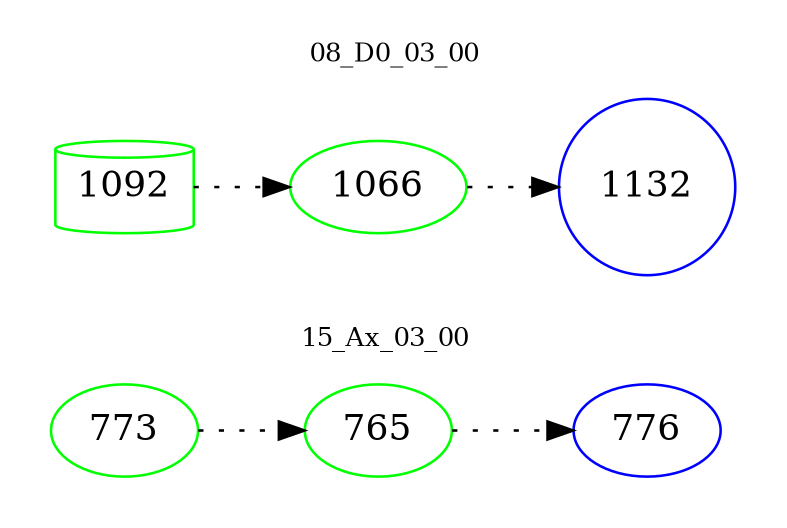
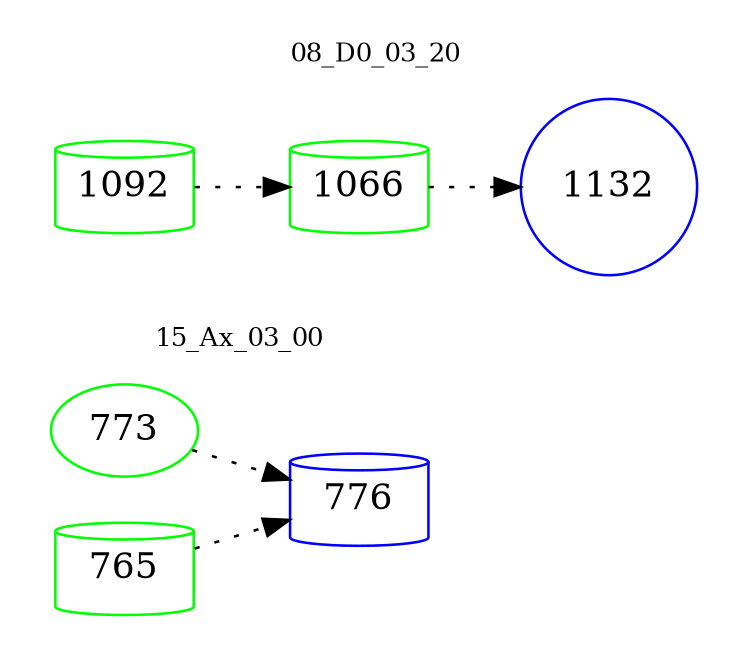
cluster "08_D0_03_00": label "08_D0_03_00" -> "08_D0_03_20"
node "1066": shape ellipse -> cylinder
edge "773" -> "765": now "773" -> "776"
node "765": shape ellipse -> cylinder
node "776": shape ellipse -> cylinder
